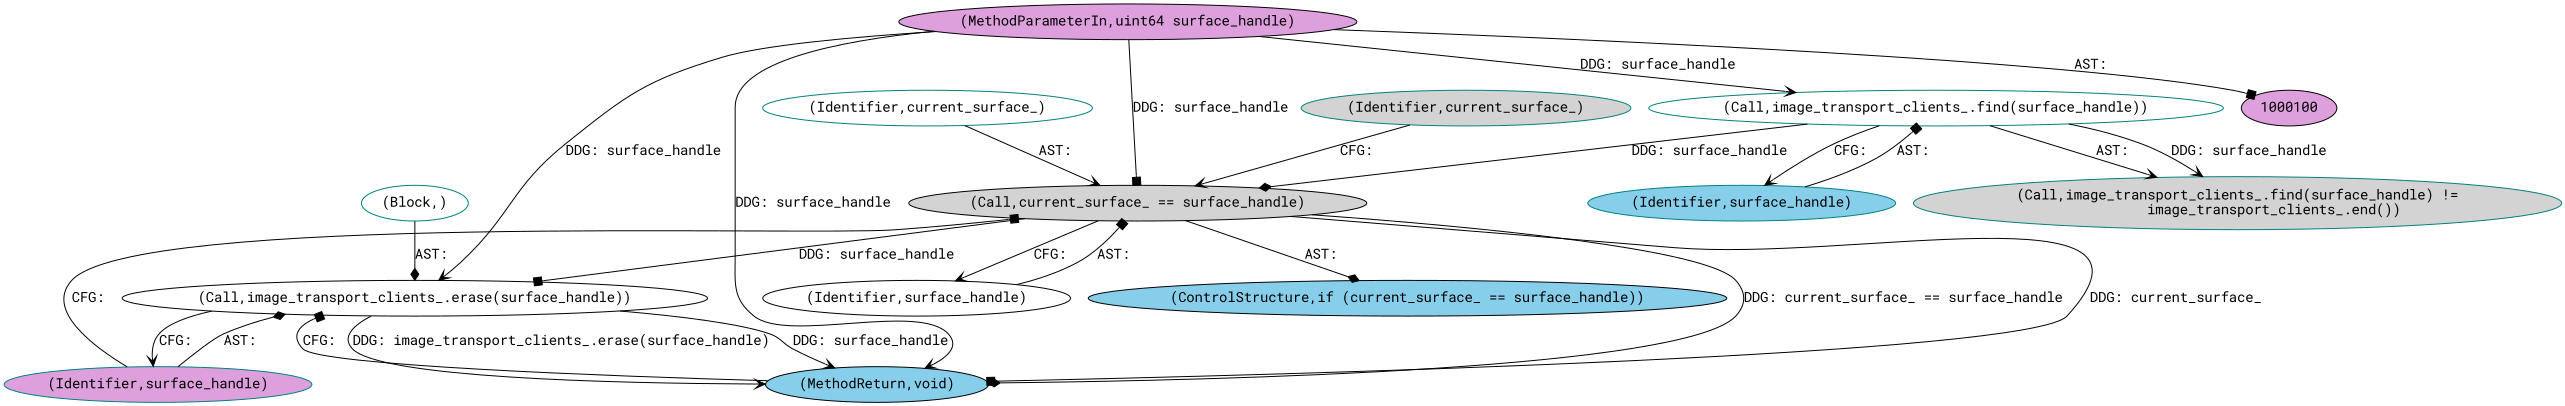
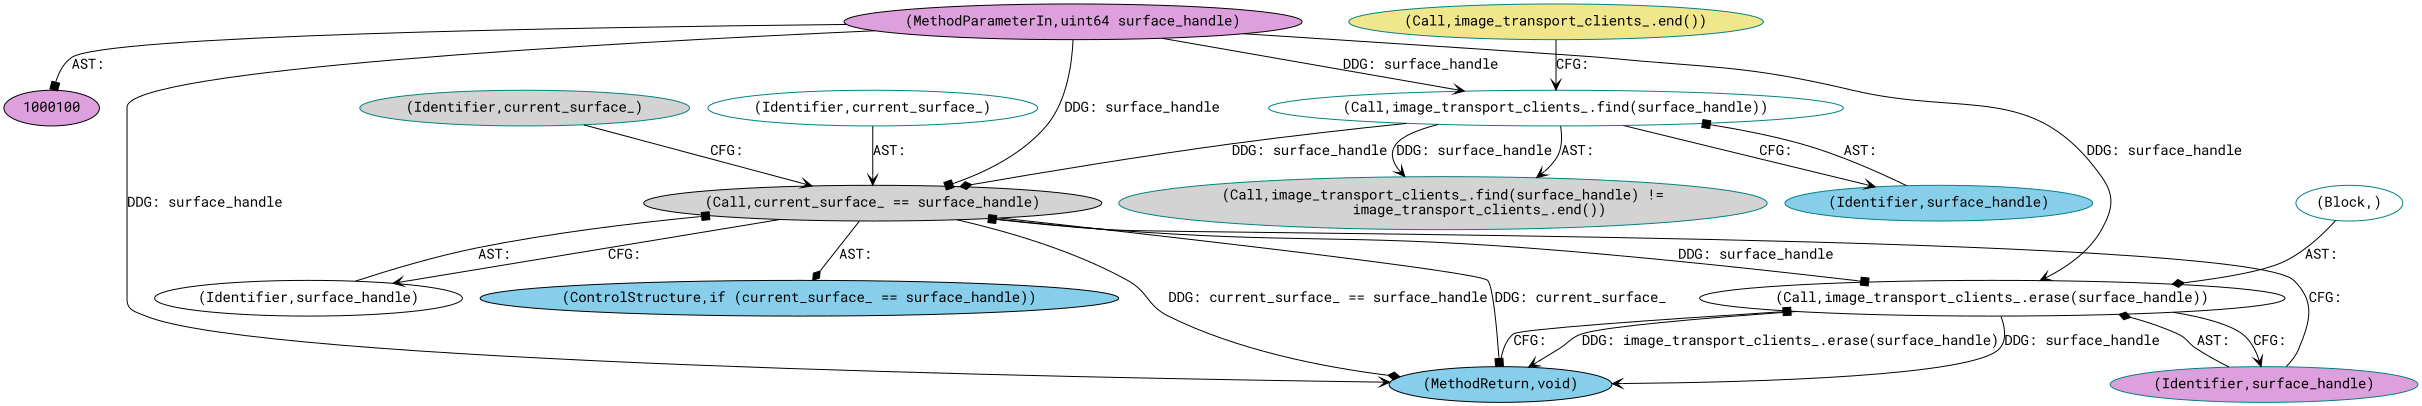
node "(Call,image_transport_clients_.end())": added
